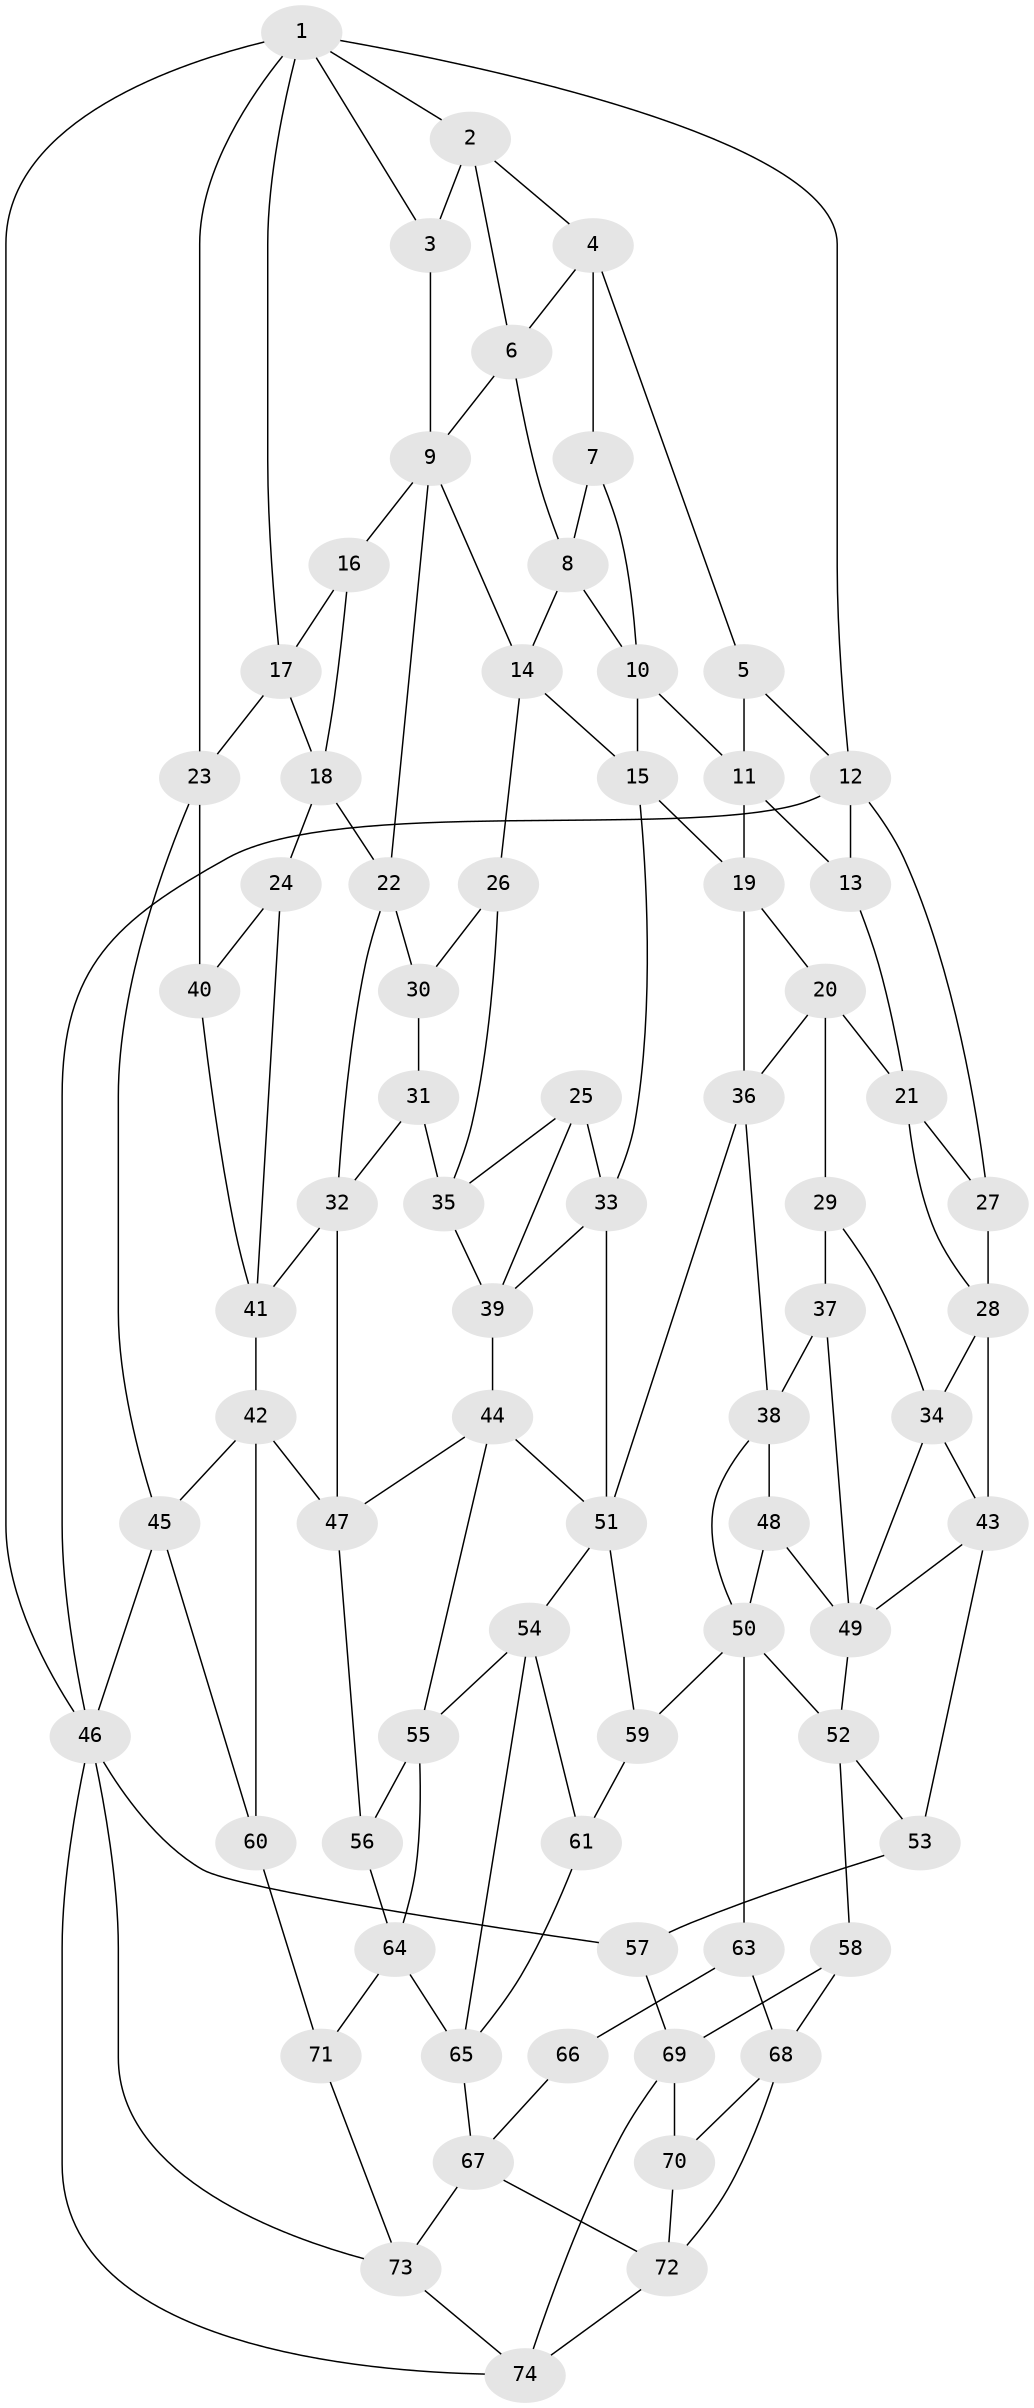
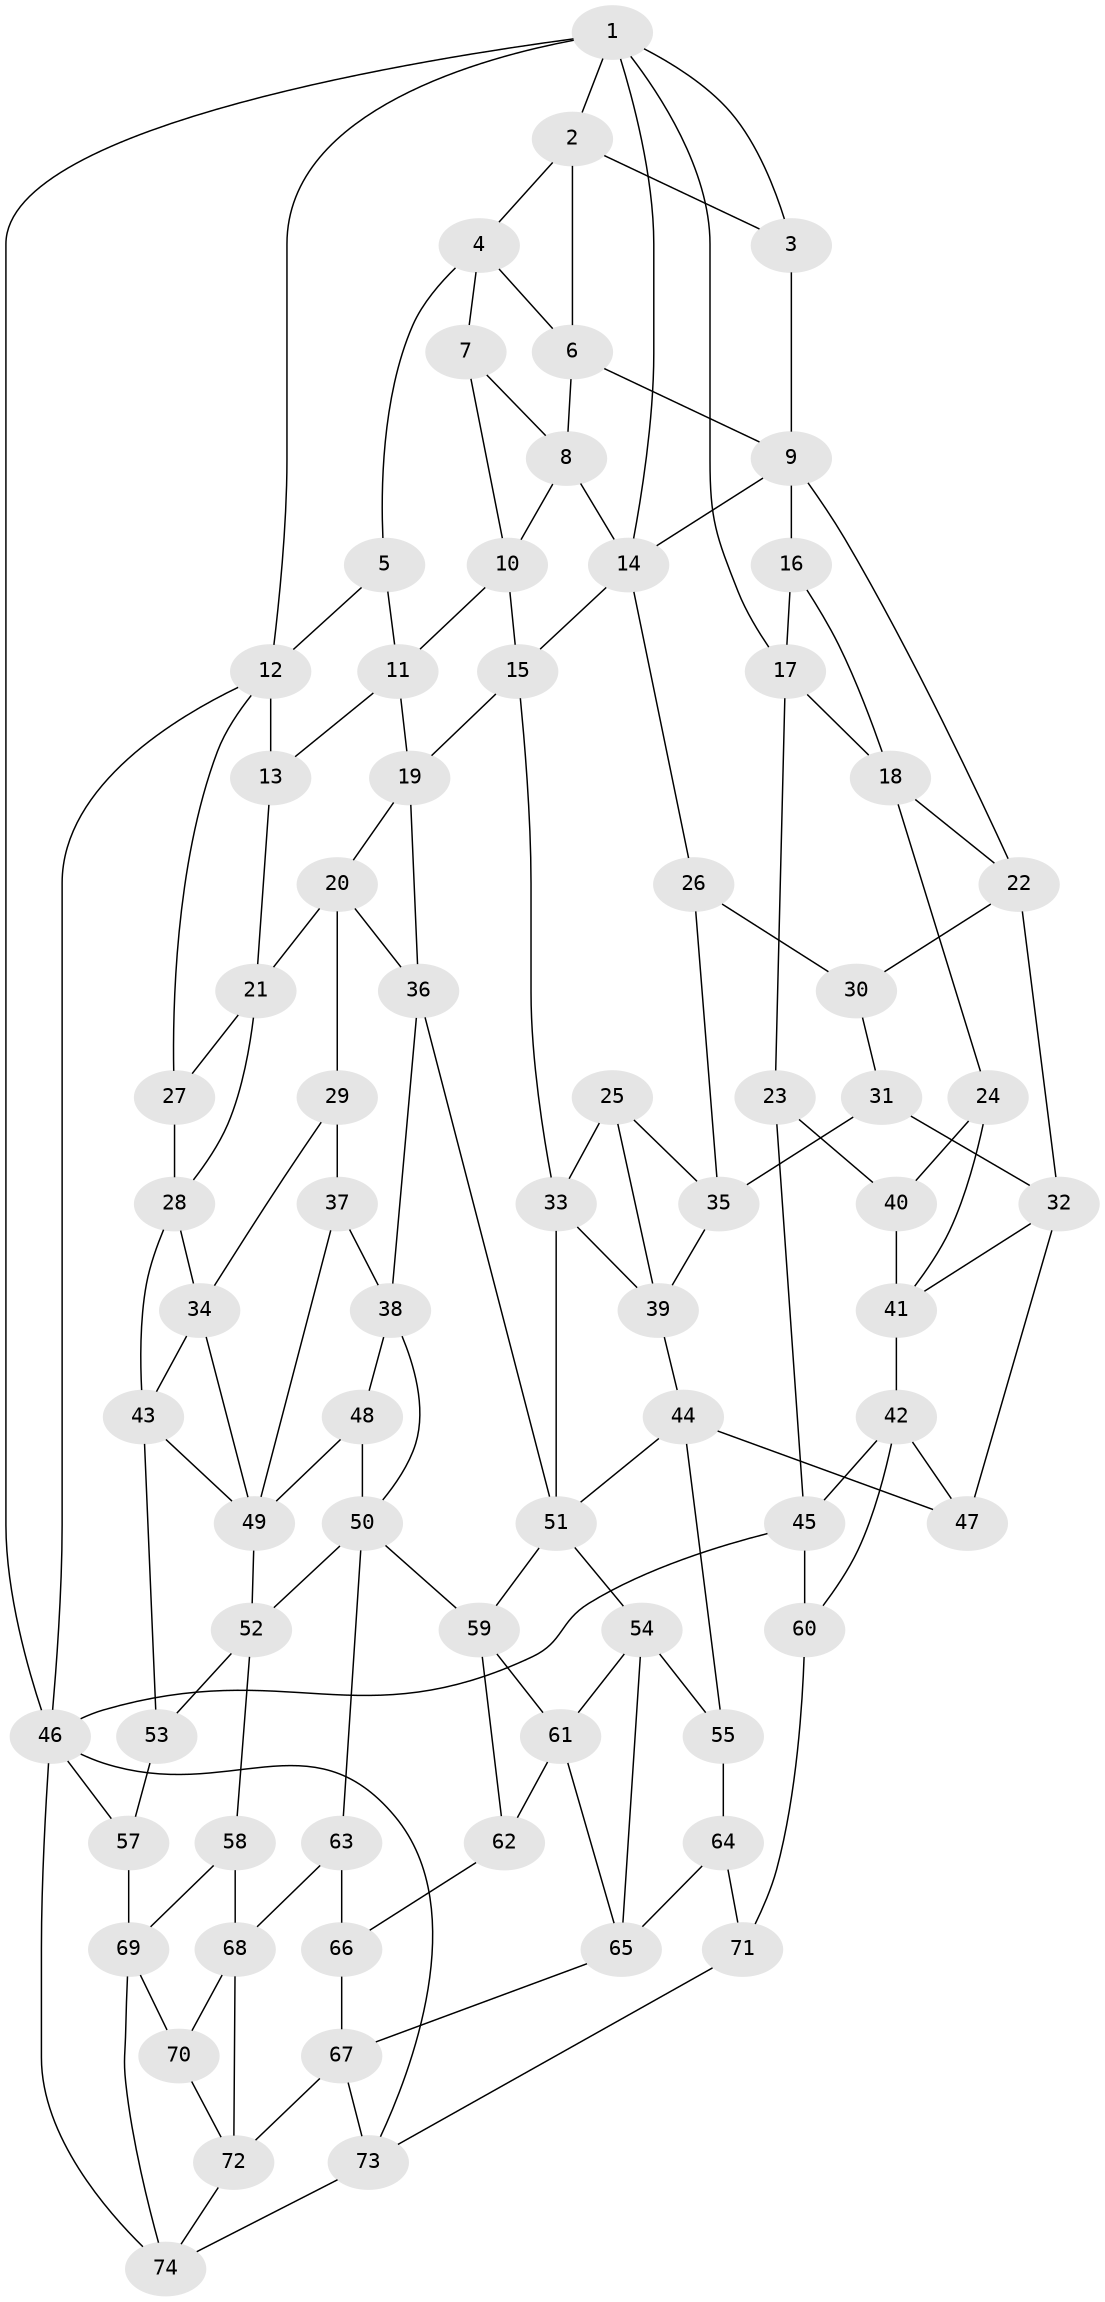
edge "1" -- "23": now "1" -- "14"
node "56": removed
node "62": added
